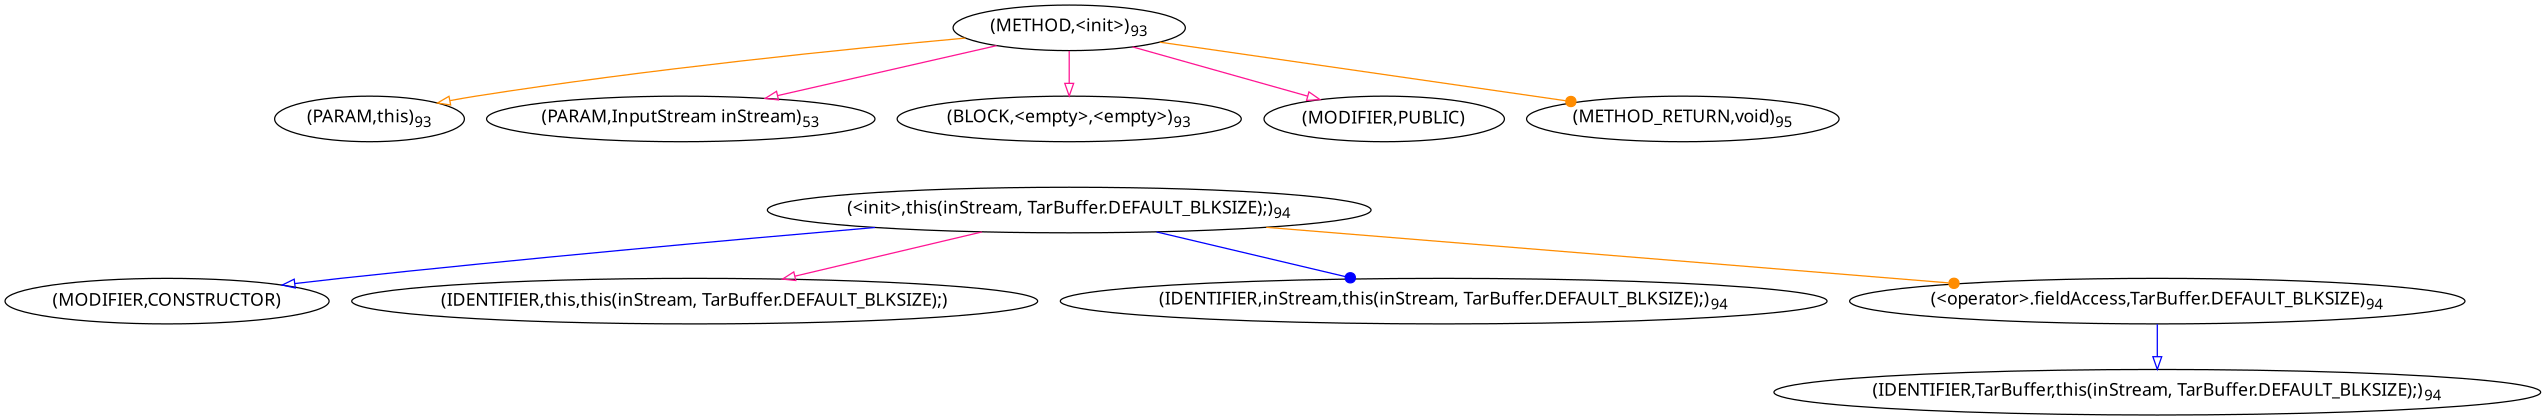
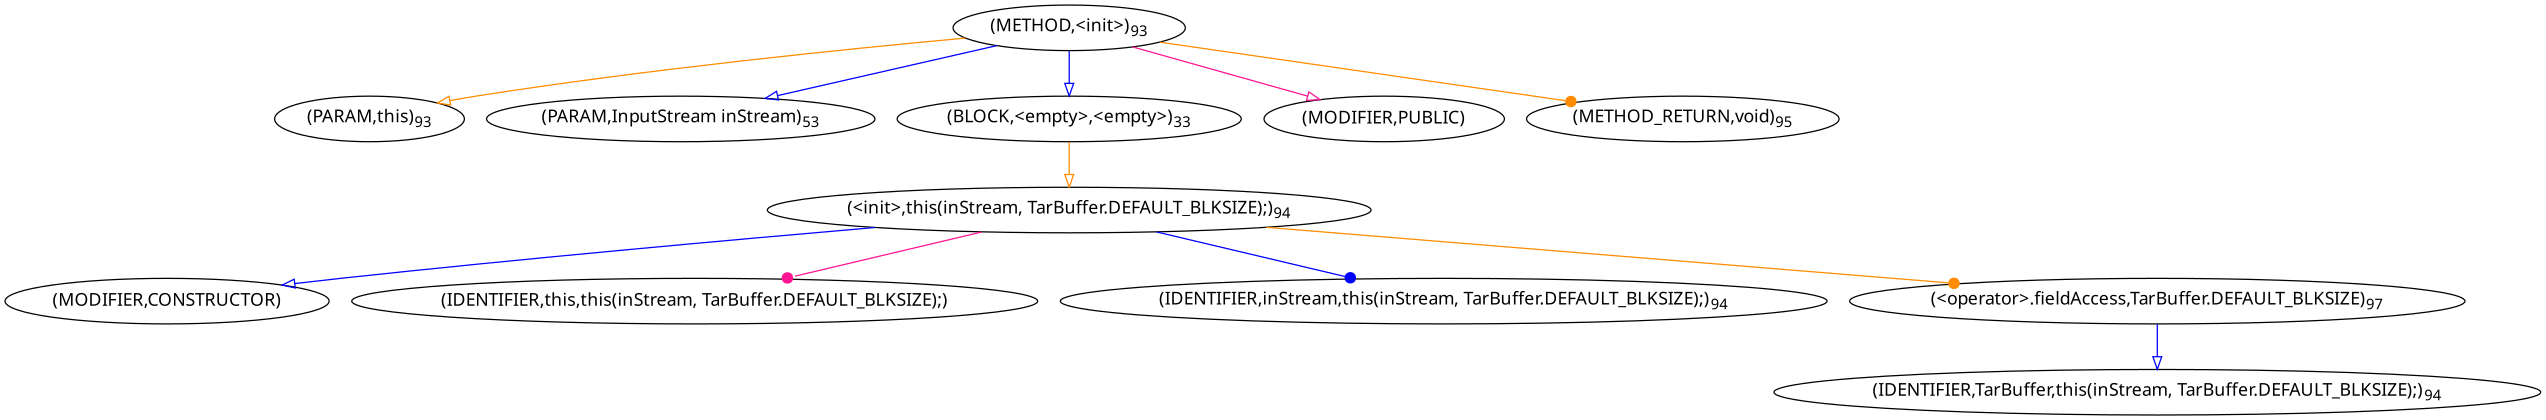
edge "(METHOD,<init>)" -> "(BLOCK,<empty>,<empty>)": color deeppink -> blue
edge "(METHOD,<init>)" -> "(PARAM,InputStream inStream)": color deeppink -> blue
node "(BLOCK,<empty>,<empty>)": text "93" -> "33"
edge "(BLOCK,<empty>,<empty>)" -> "(<init>,this(inStream, TarBuffer.DEFAULT_BLKSIZE);)": added
edge "(<init>,this(inStream, TarBuffer.DEFAULT_BLKSIZE);)" -> "(IDENTIFIER,this,this(inStream, TarBuffer.DEFAULT_BLKSIZE);)": arrowhead onormal -> dot
node "(<operator>.fieldAccess,TarBuffer.DEFAULT_BLKSIZE)": text "94" -> "97"
